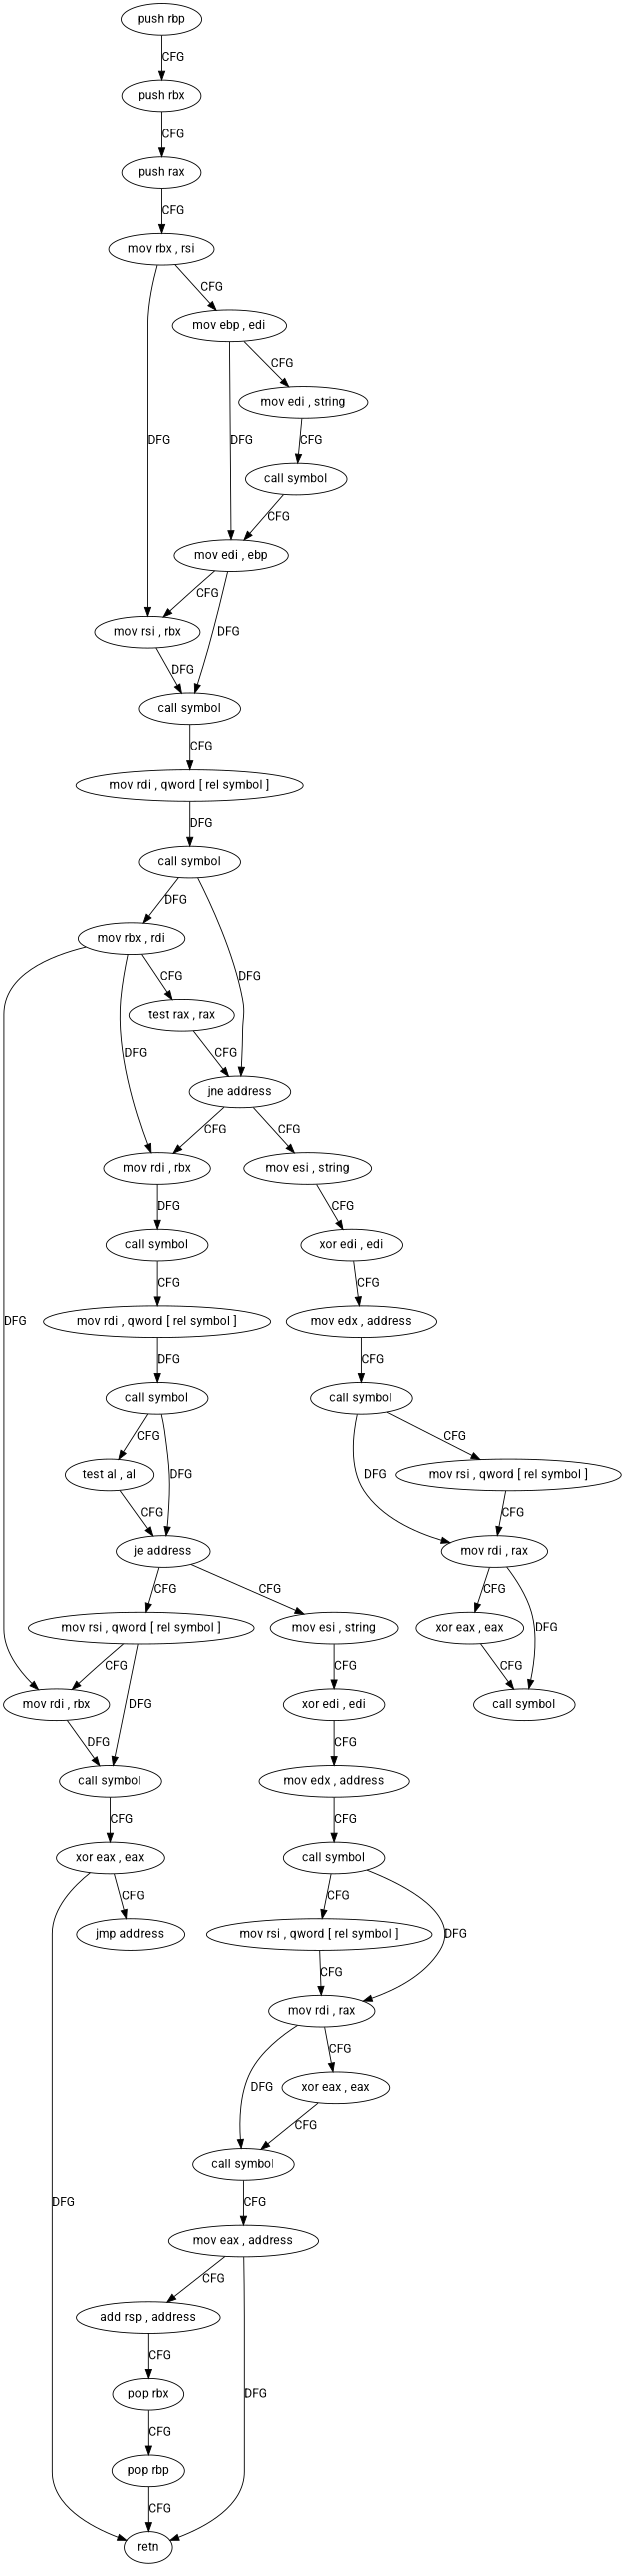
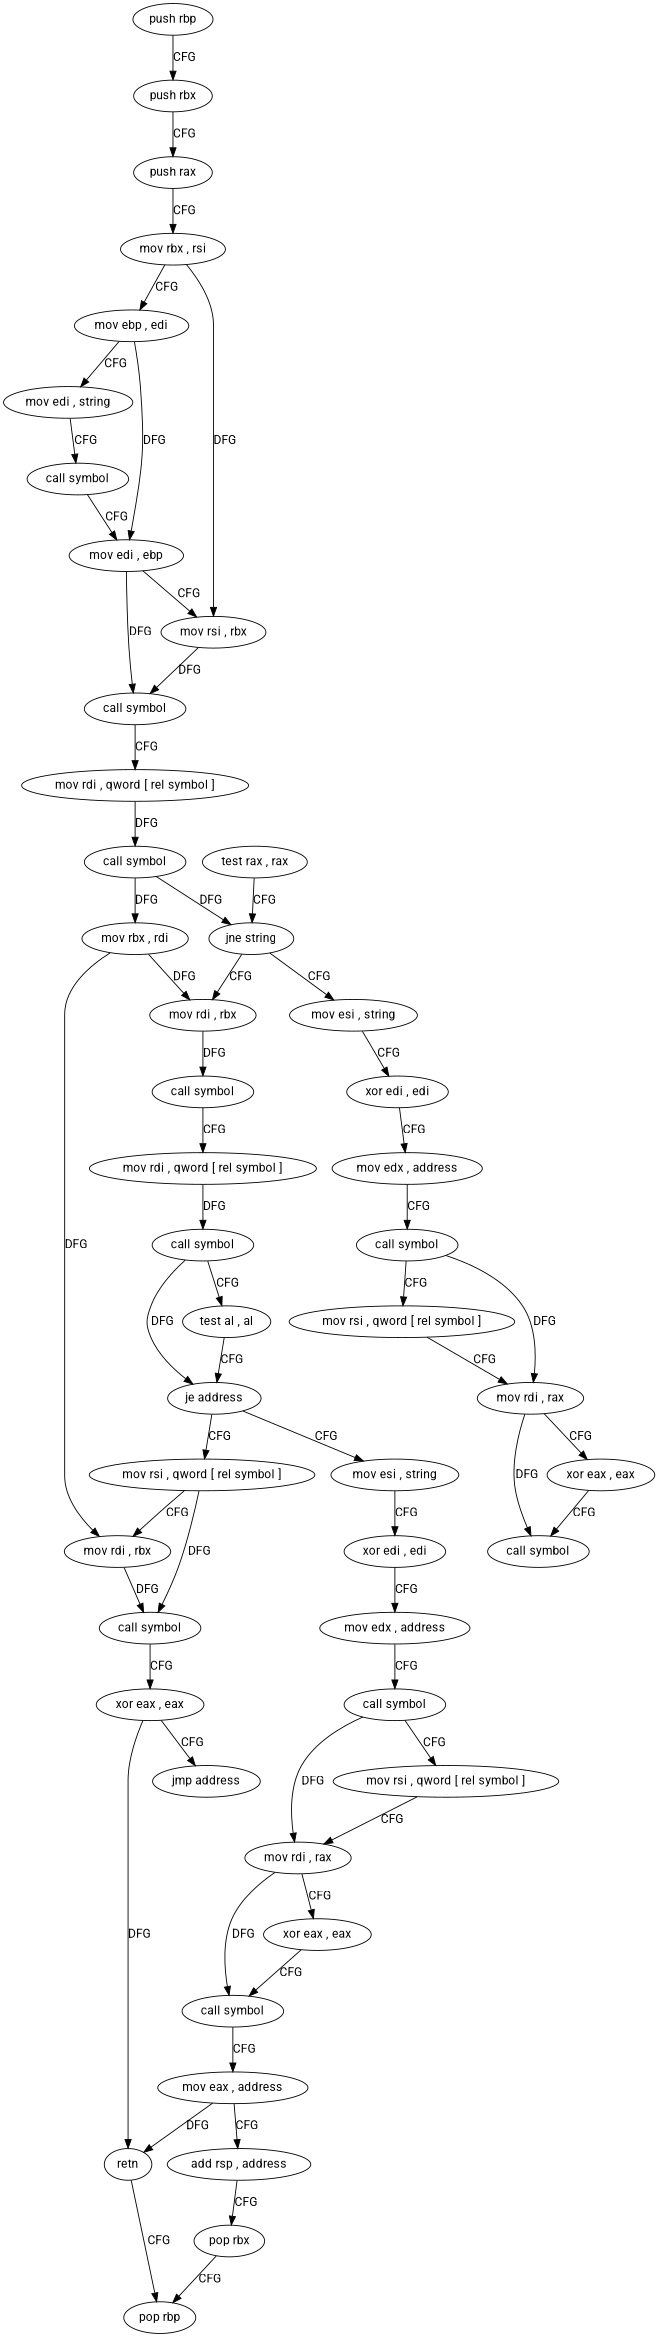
edge "mov rbx , rdi" -> "test rax , rax": removed, label "CFG"
node "jne address": label "jne address" -> "jne string"
edge "pop rbp" -> "retn": reversed
